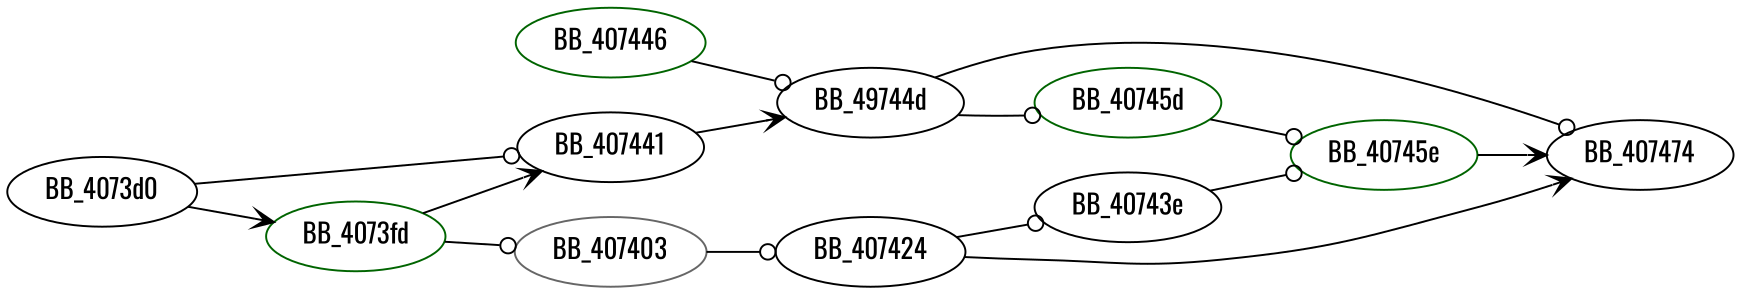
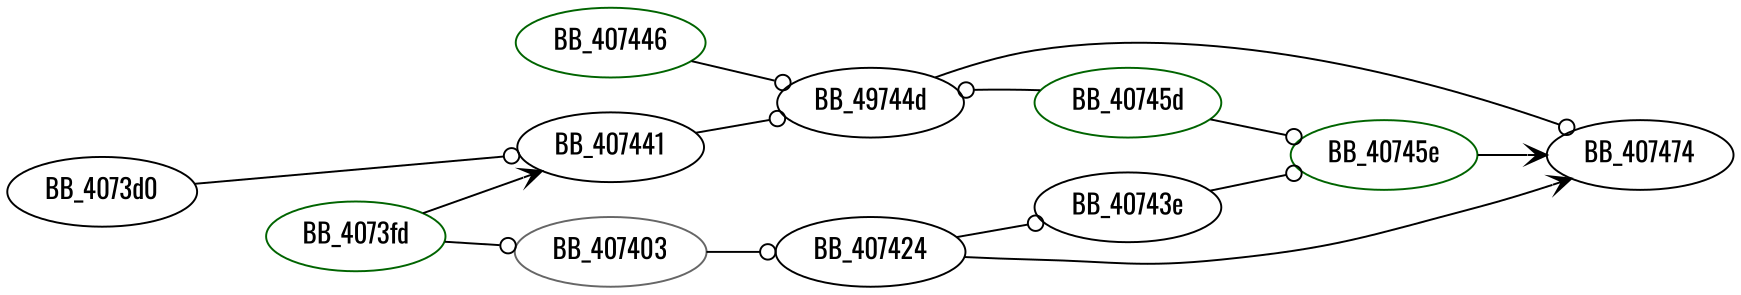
edge "BB_49744d" -> "BB_40745d": reversed
edge "BB_407441" -> "BB_49744d": arrowhead vee -> odot
edge "BB_4073d0" -> "BB_4073fd": removed
